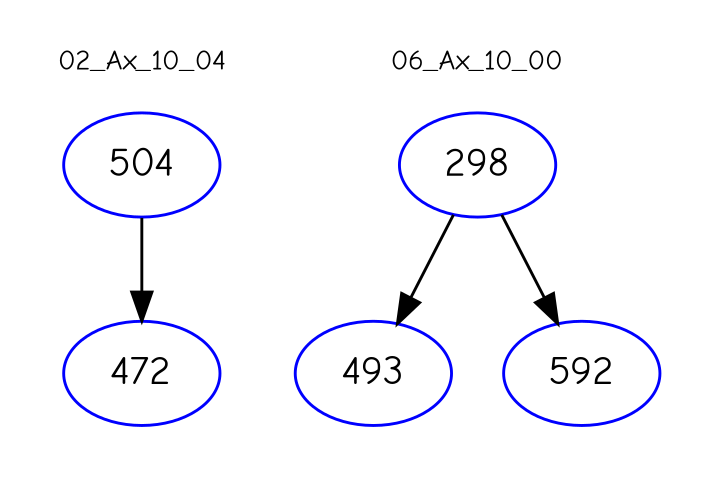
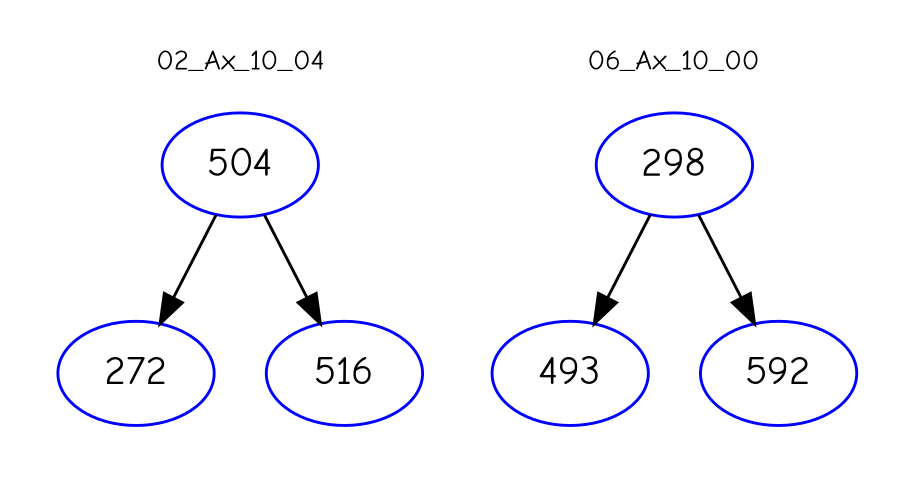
node "472": label "472" -> "272"
node "516": added
